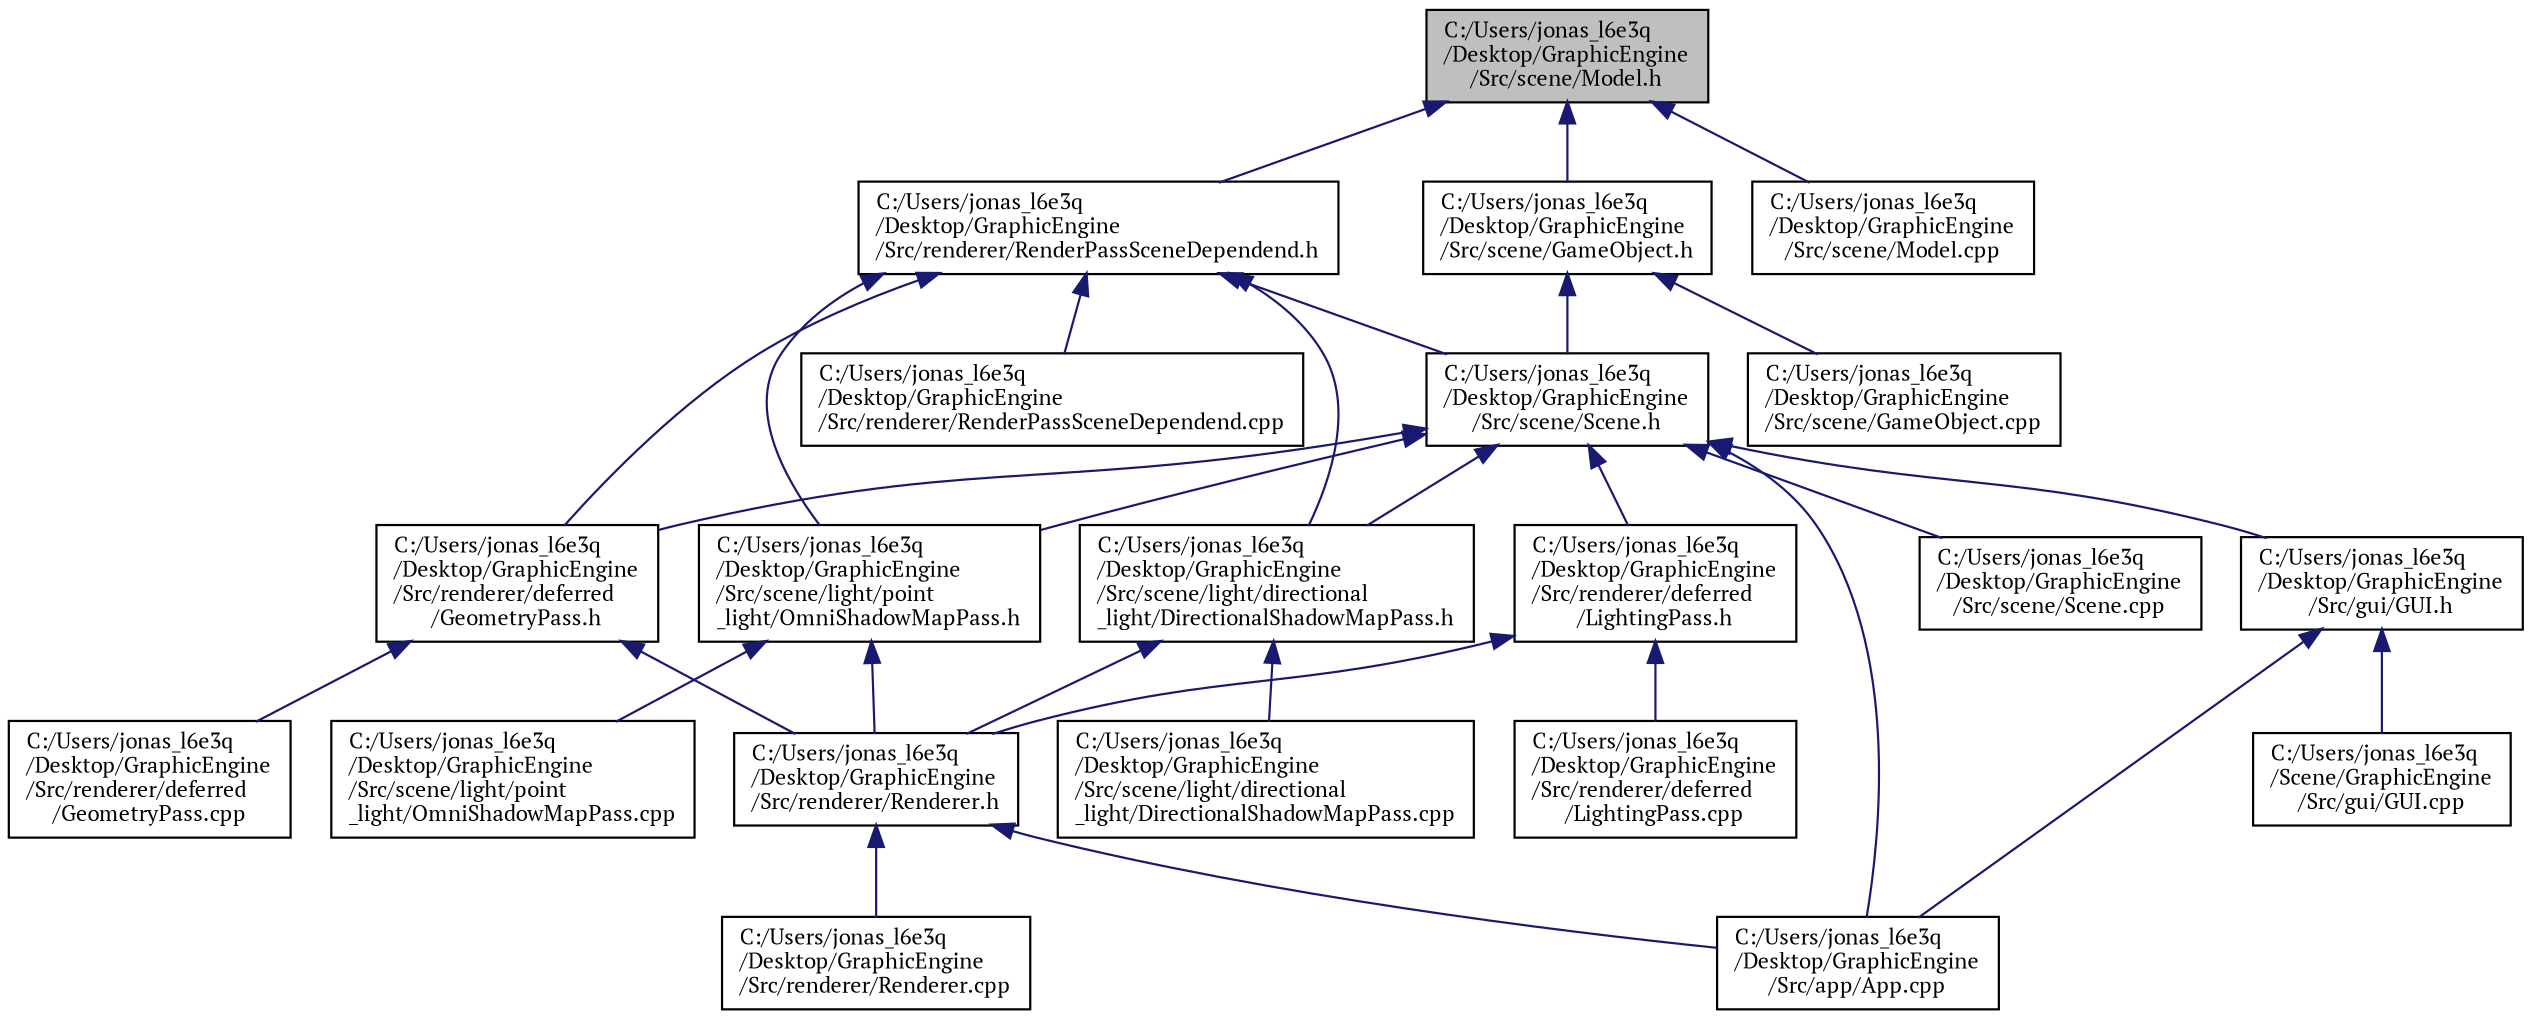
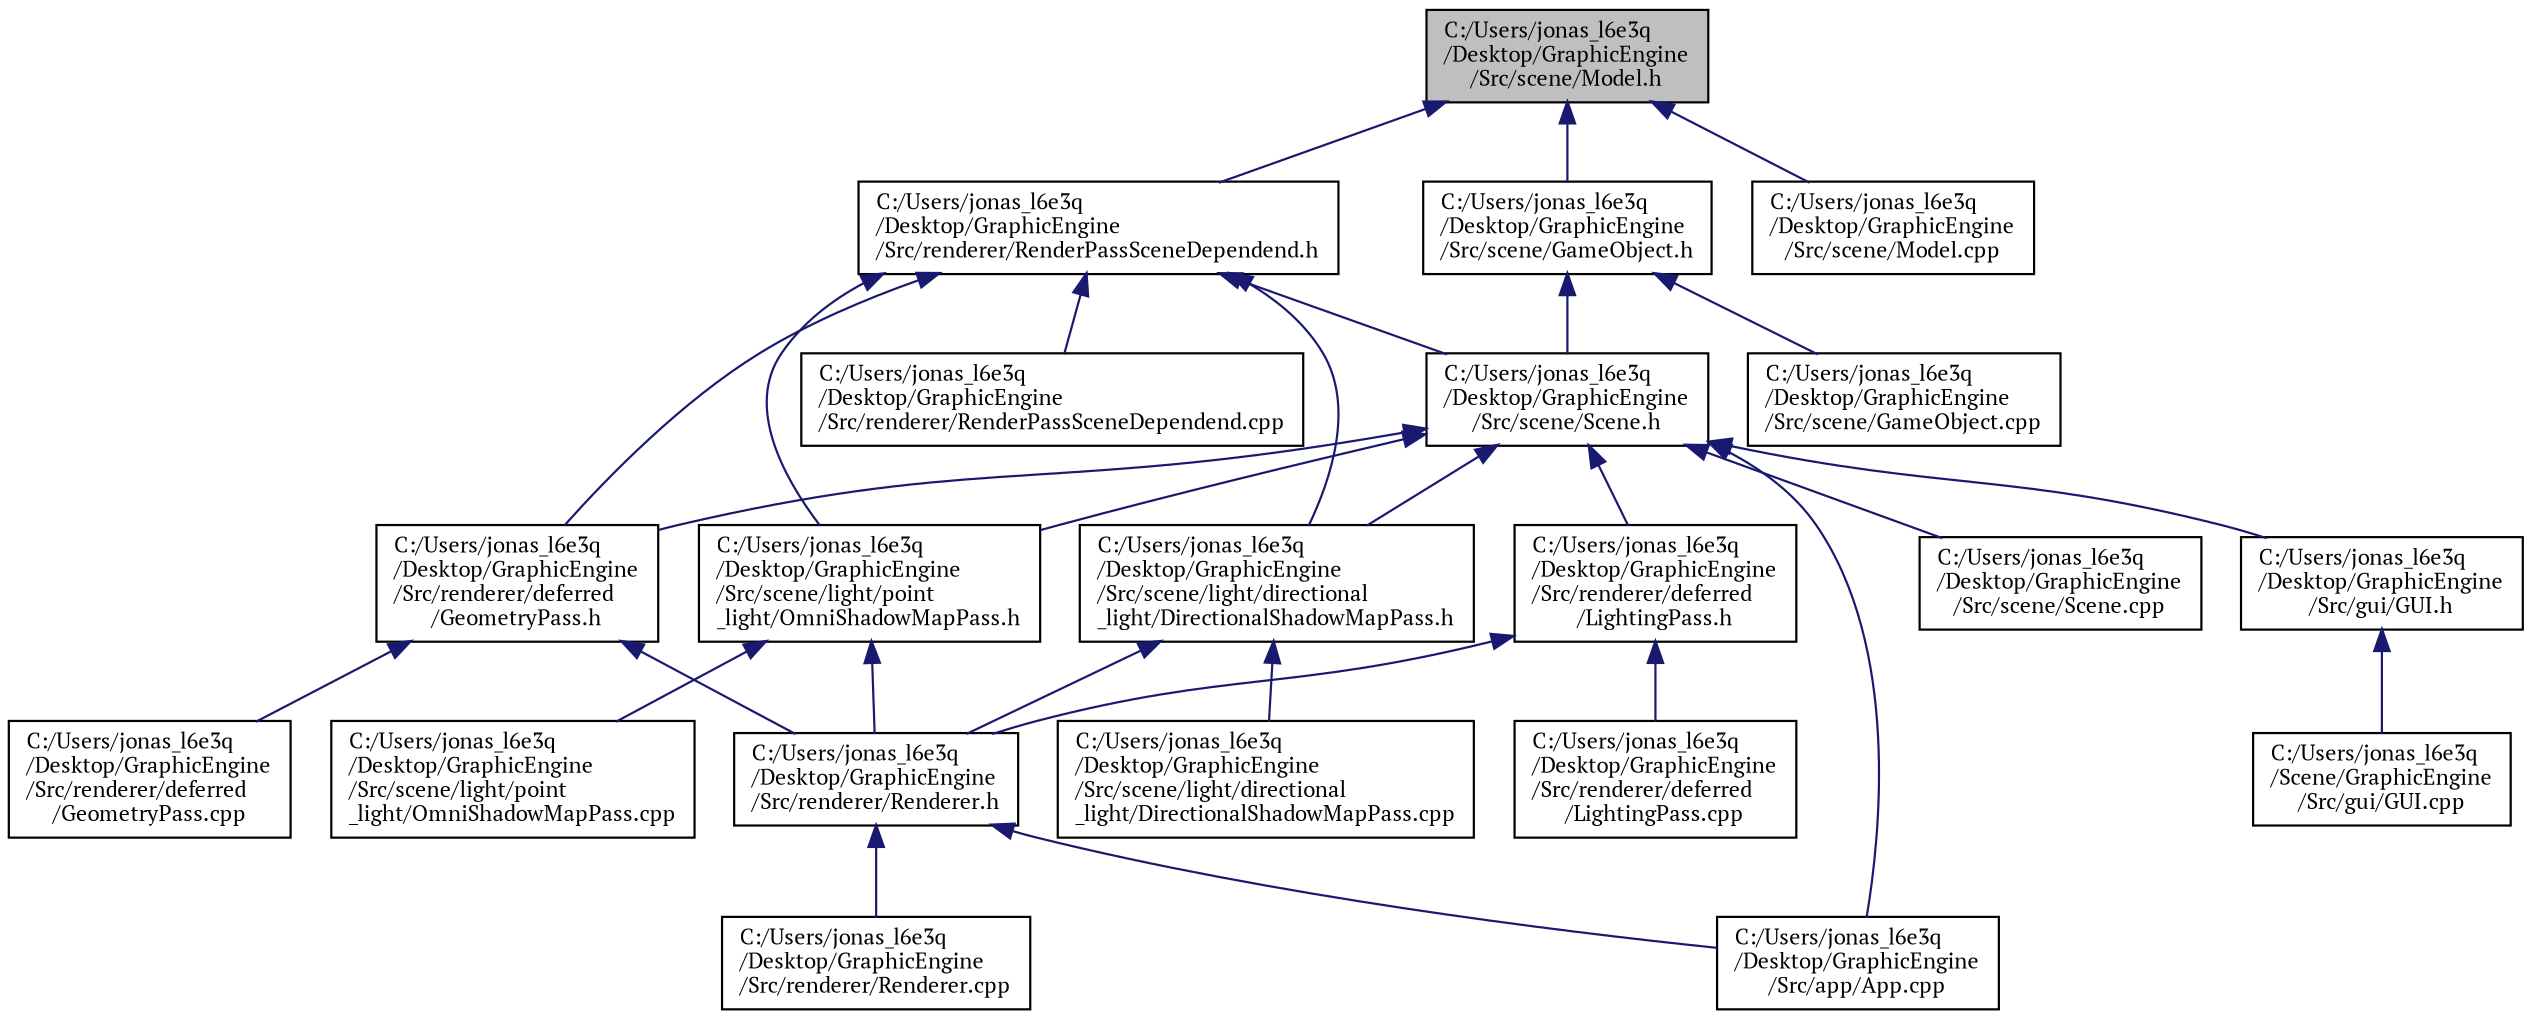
edge "C:/Users/jonas_l6e3q /Desktop/GraphicEngine /Src/app/App.cpp" -> "C:/Users/jonas_l6e3q /Desktop/GraphicEngine /Src/gui/GUI.h": removed
